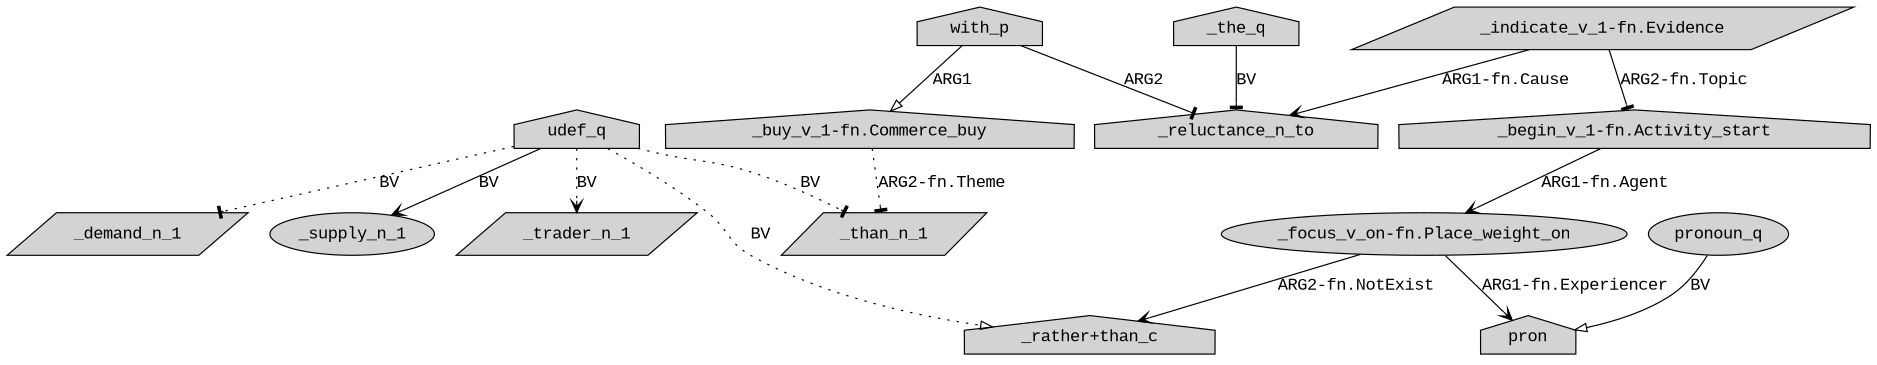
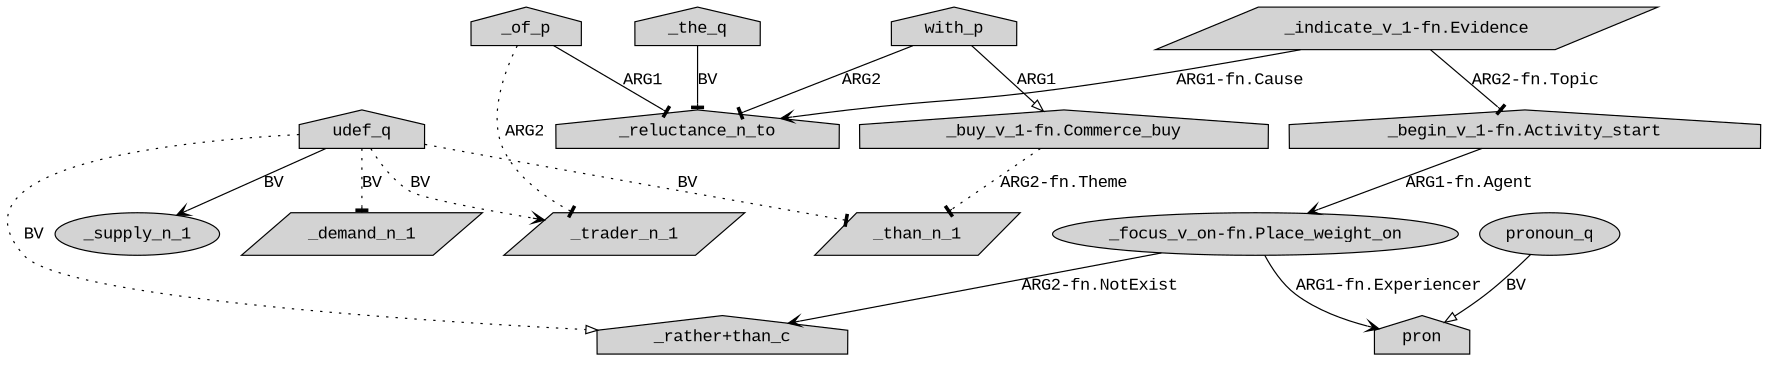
node "_of_p": added
